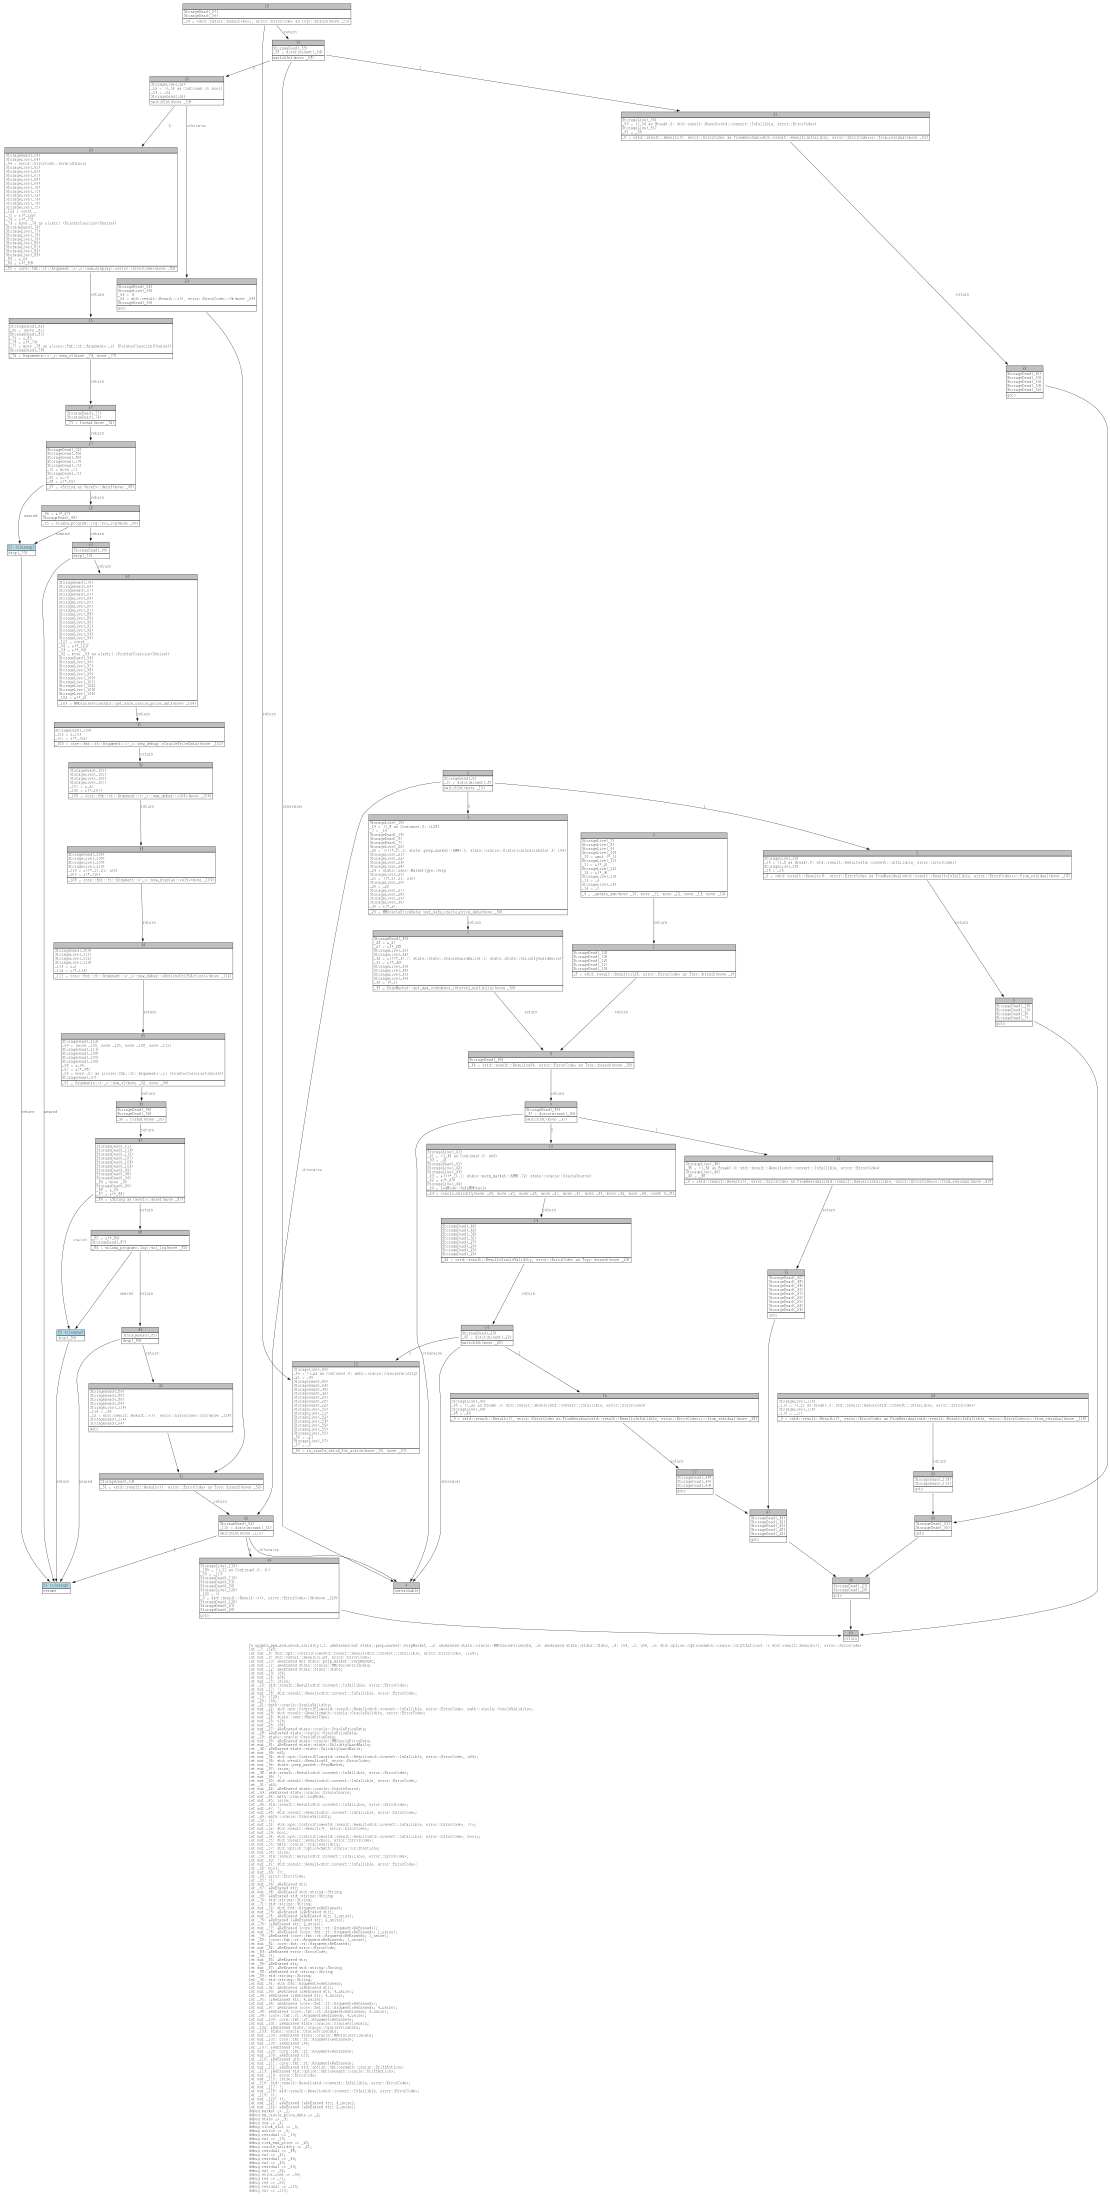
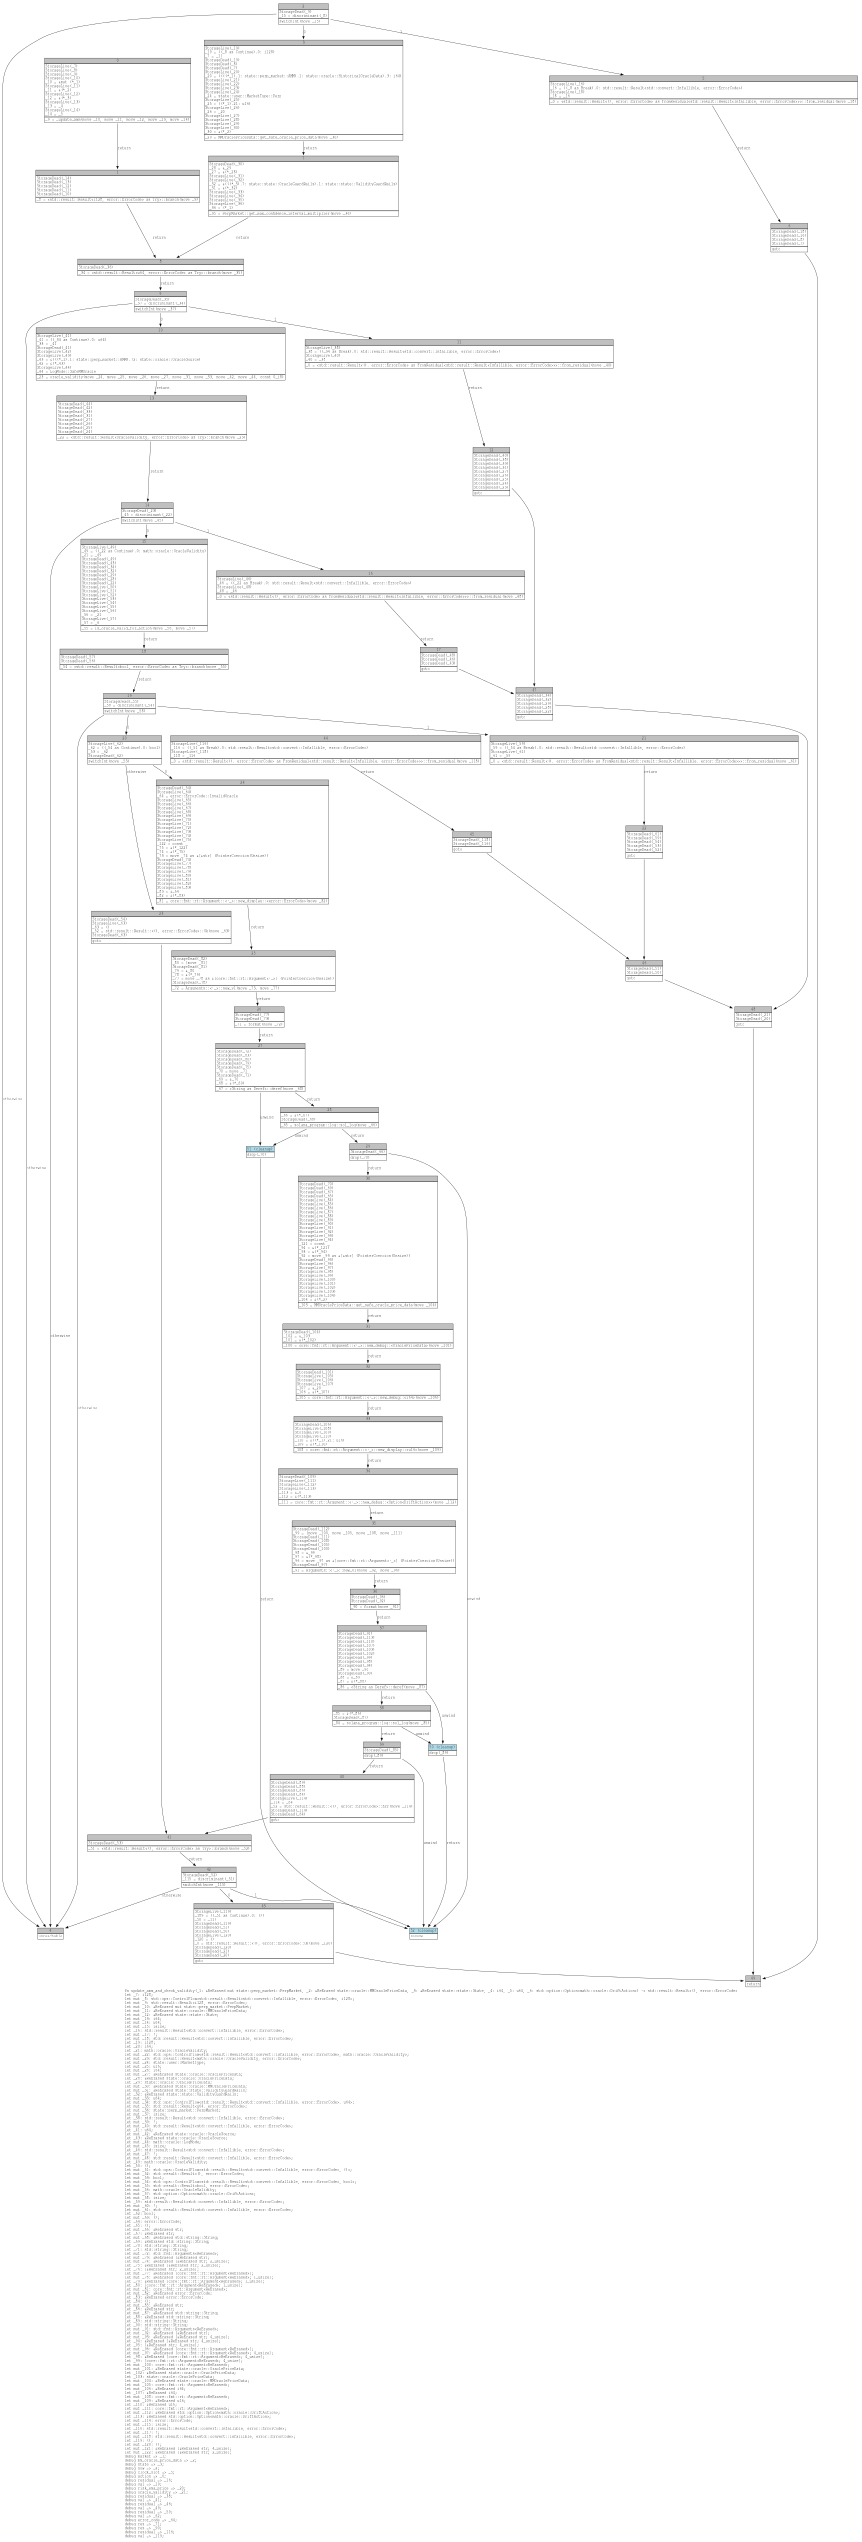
edge "18" -> "15": reversed
edge "2" -> "42": now "2" -> "4"
